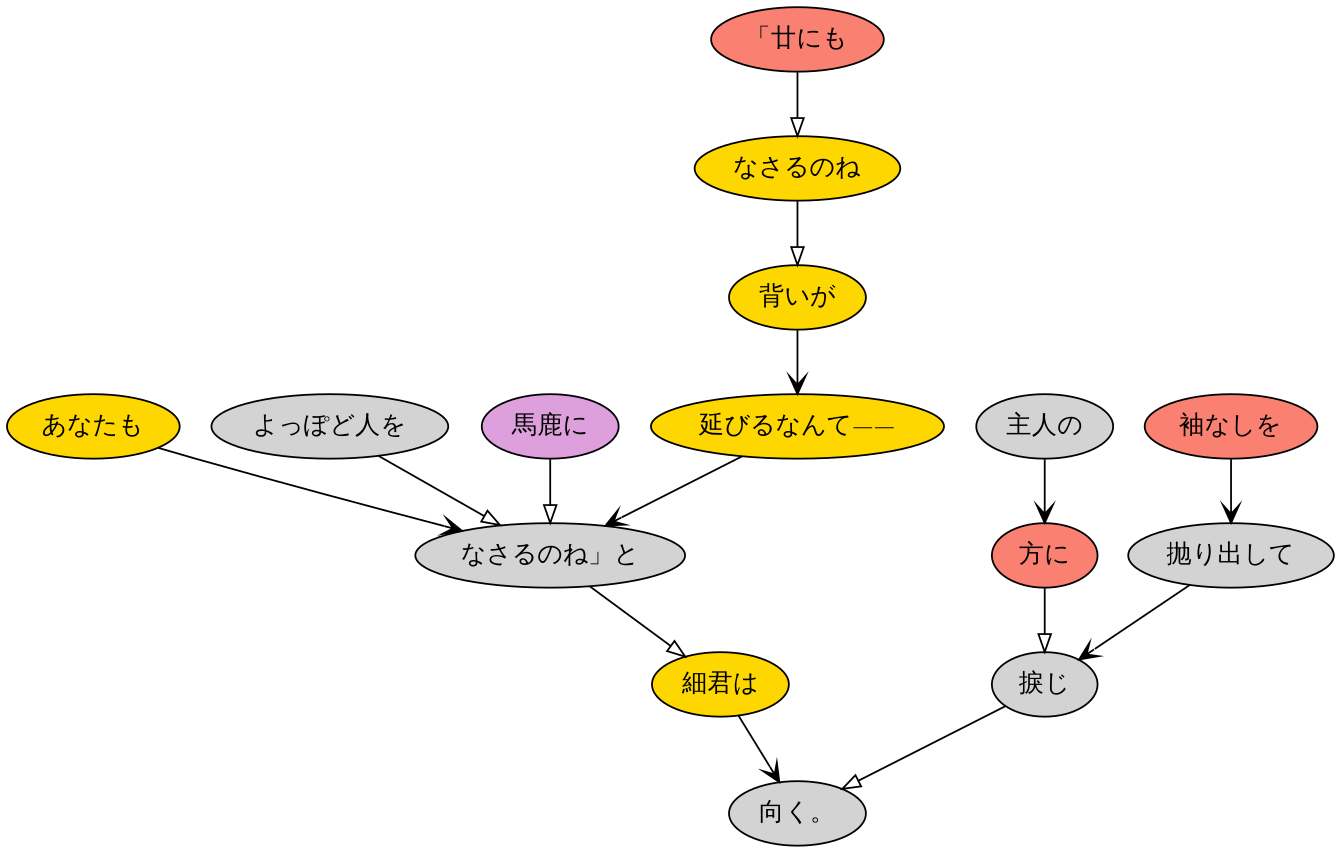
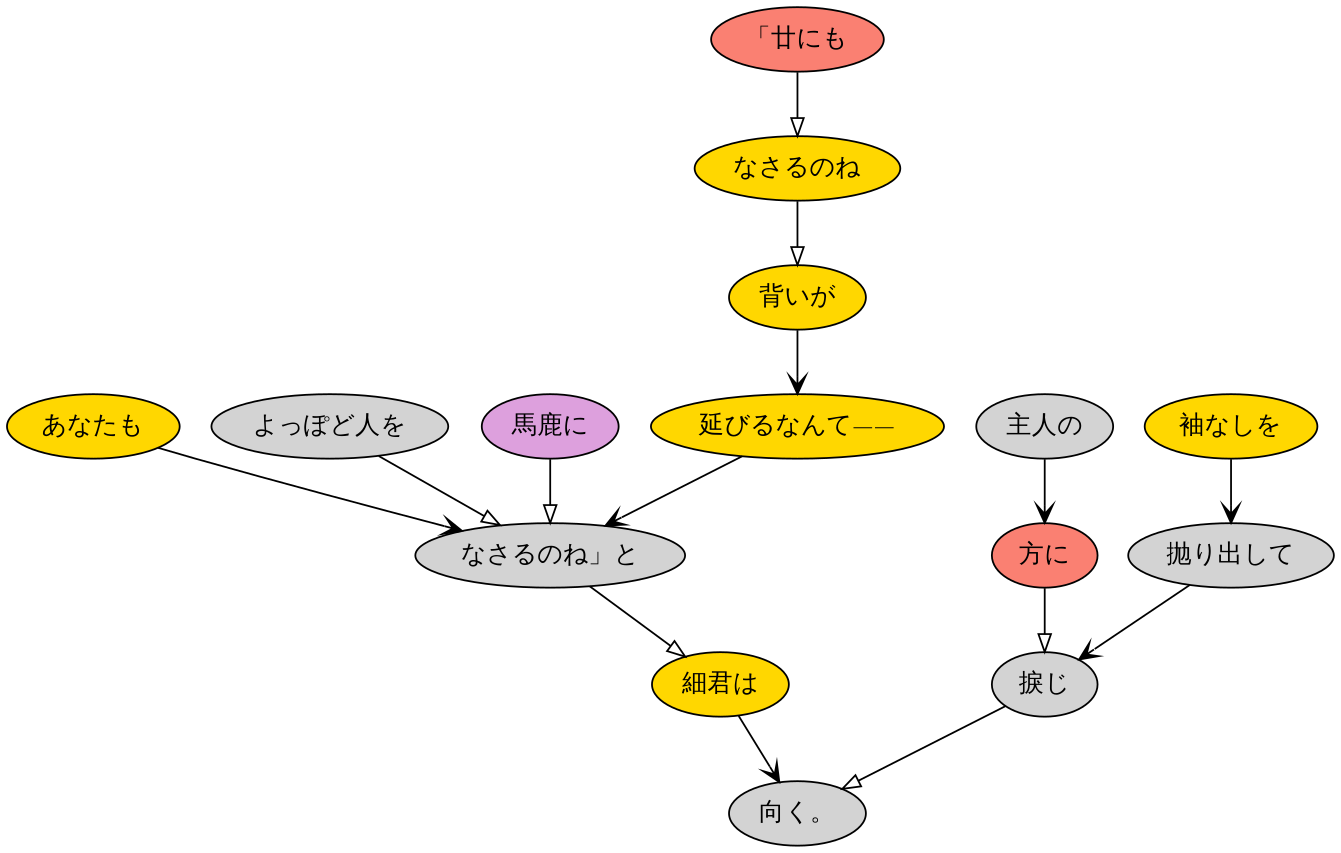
node "袖なしを": fillcolor salmon -> gold
